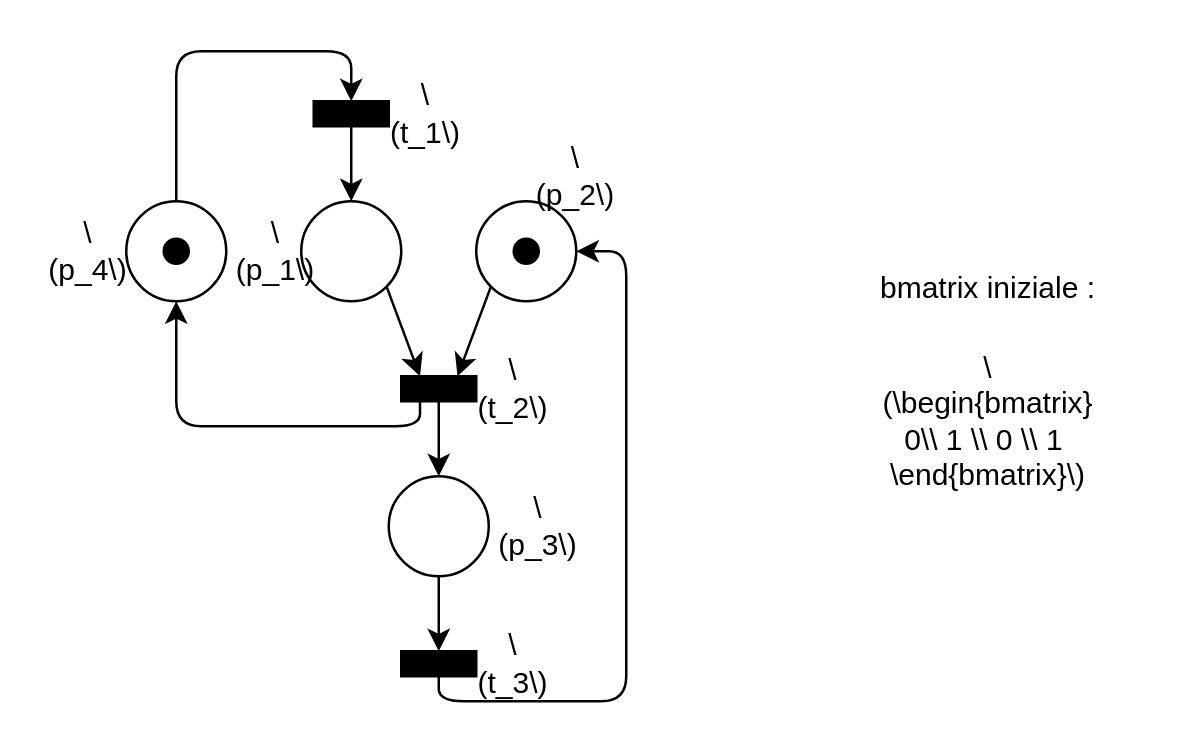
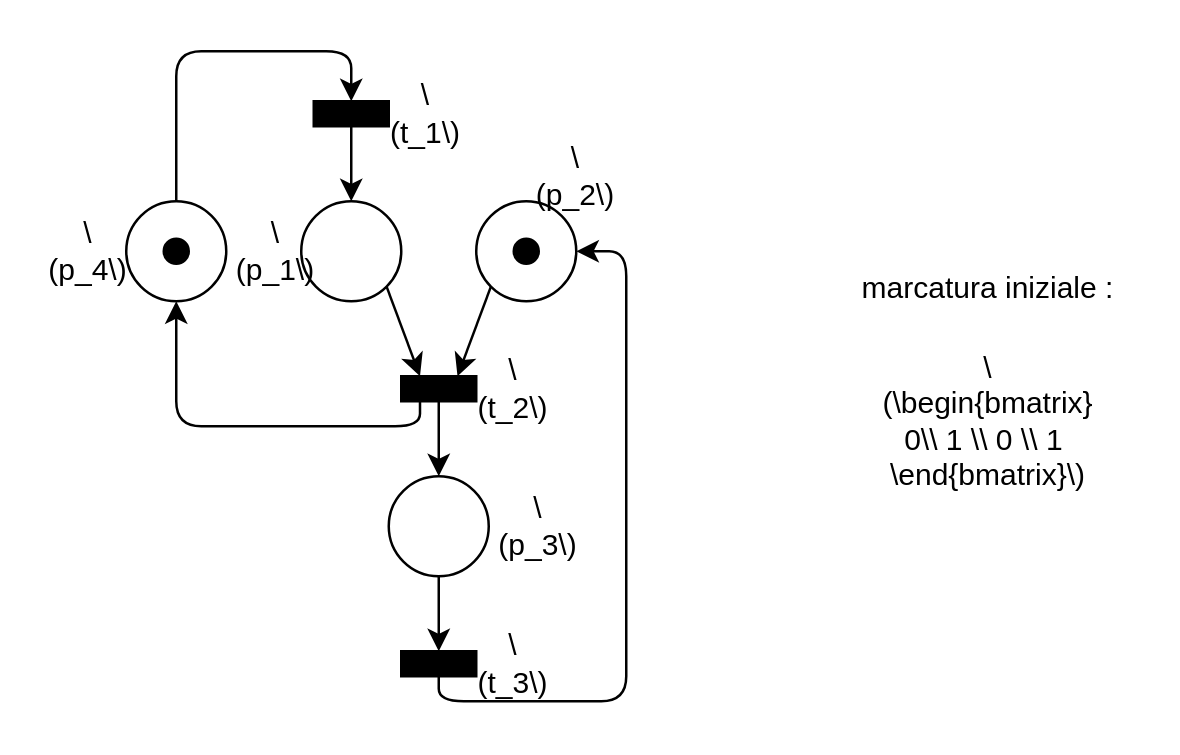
node "bmatrix iniziale :": label "bmatrix iniziale :" -> "marcatura iniziale :"
